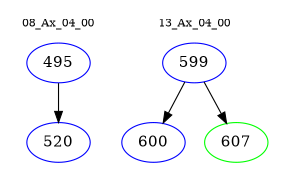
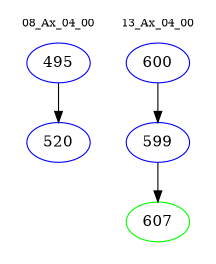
edge "599" -> "600": reversed
